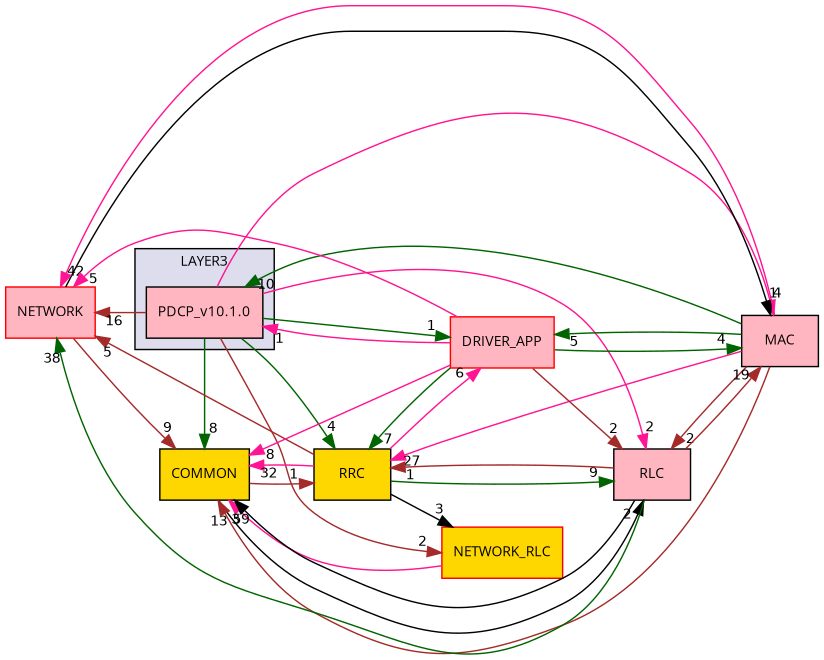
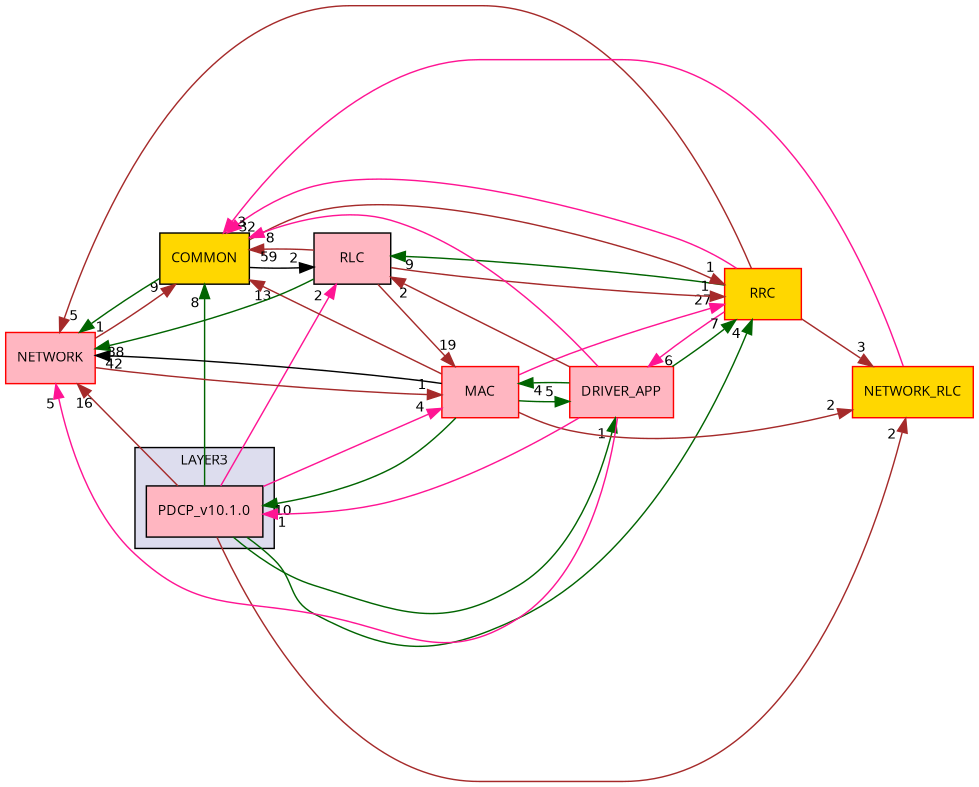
edge "MAC" -> "NETWORK": color deeppink -> black
edge "NETWORK" -> "MAC": color black -> brown
edge "COMMON" -> "NETWORK": added
node "MAC": color black -> red
edge "MAC" -> "RLC": now "MAC" -> "NETWORK_RLC"
node "RRC": color black -> red
edge "RRC" -> "NETWORK_RLC": color black -> brown
edge "RLC" -> "COMMON": color black -> brown
